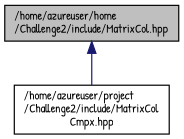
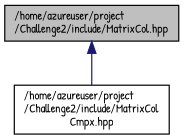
node "/home/azureuser/home /Challenge2/include/MatrixCol.hpp": label "/home/azureuser/home /Challenge2/include/MatrixCol.hpp" -> "/home/azureuser/project /Challenge2/include/MatrixCol.hpp"
